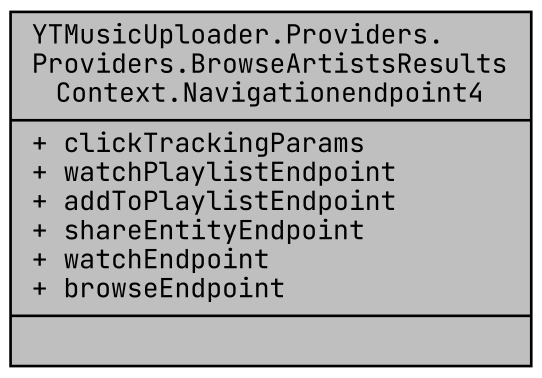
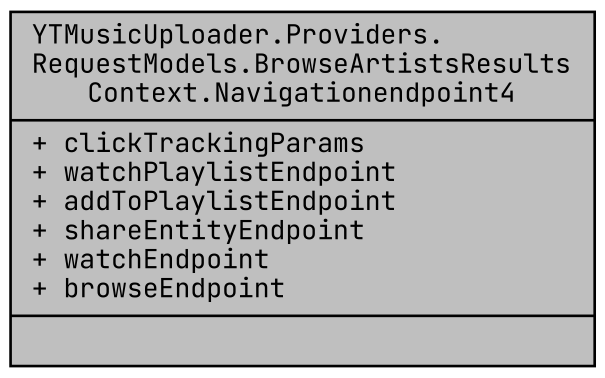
node "YTMusicUploader.Providers.": text "Providers.BrowseArtistsResults" -> "RequestModels.BrowseArtistsResults"
